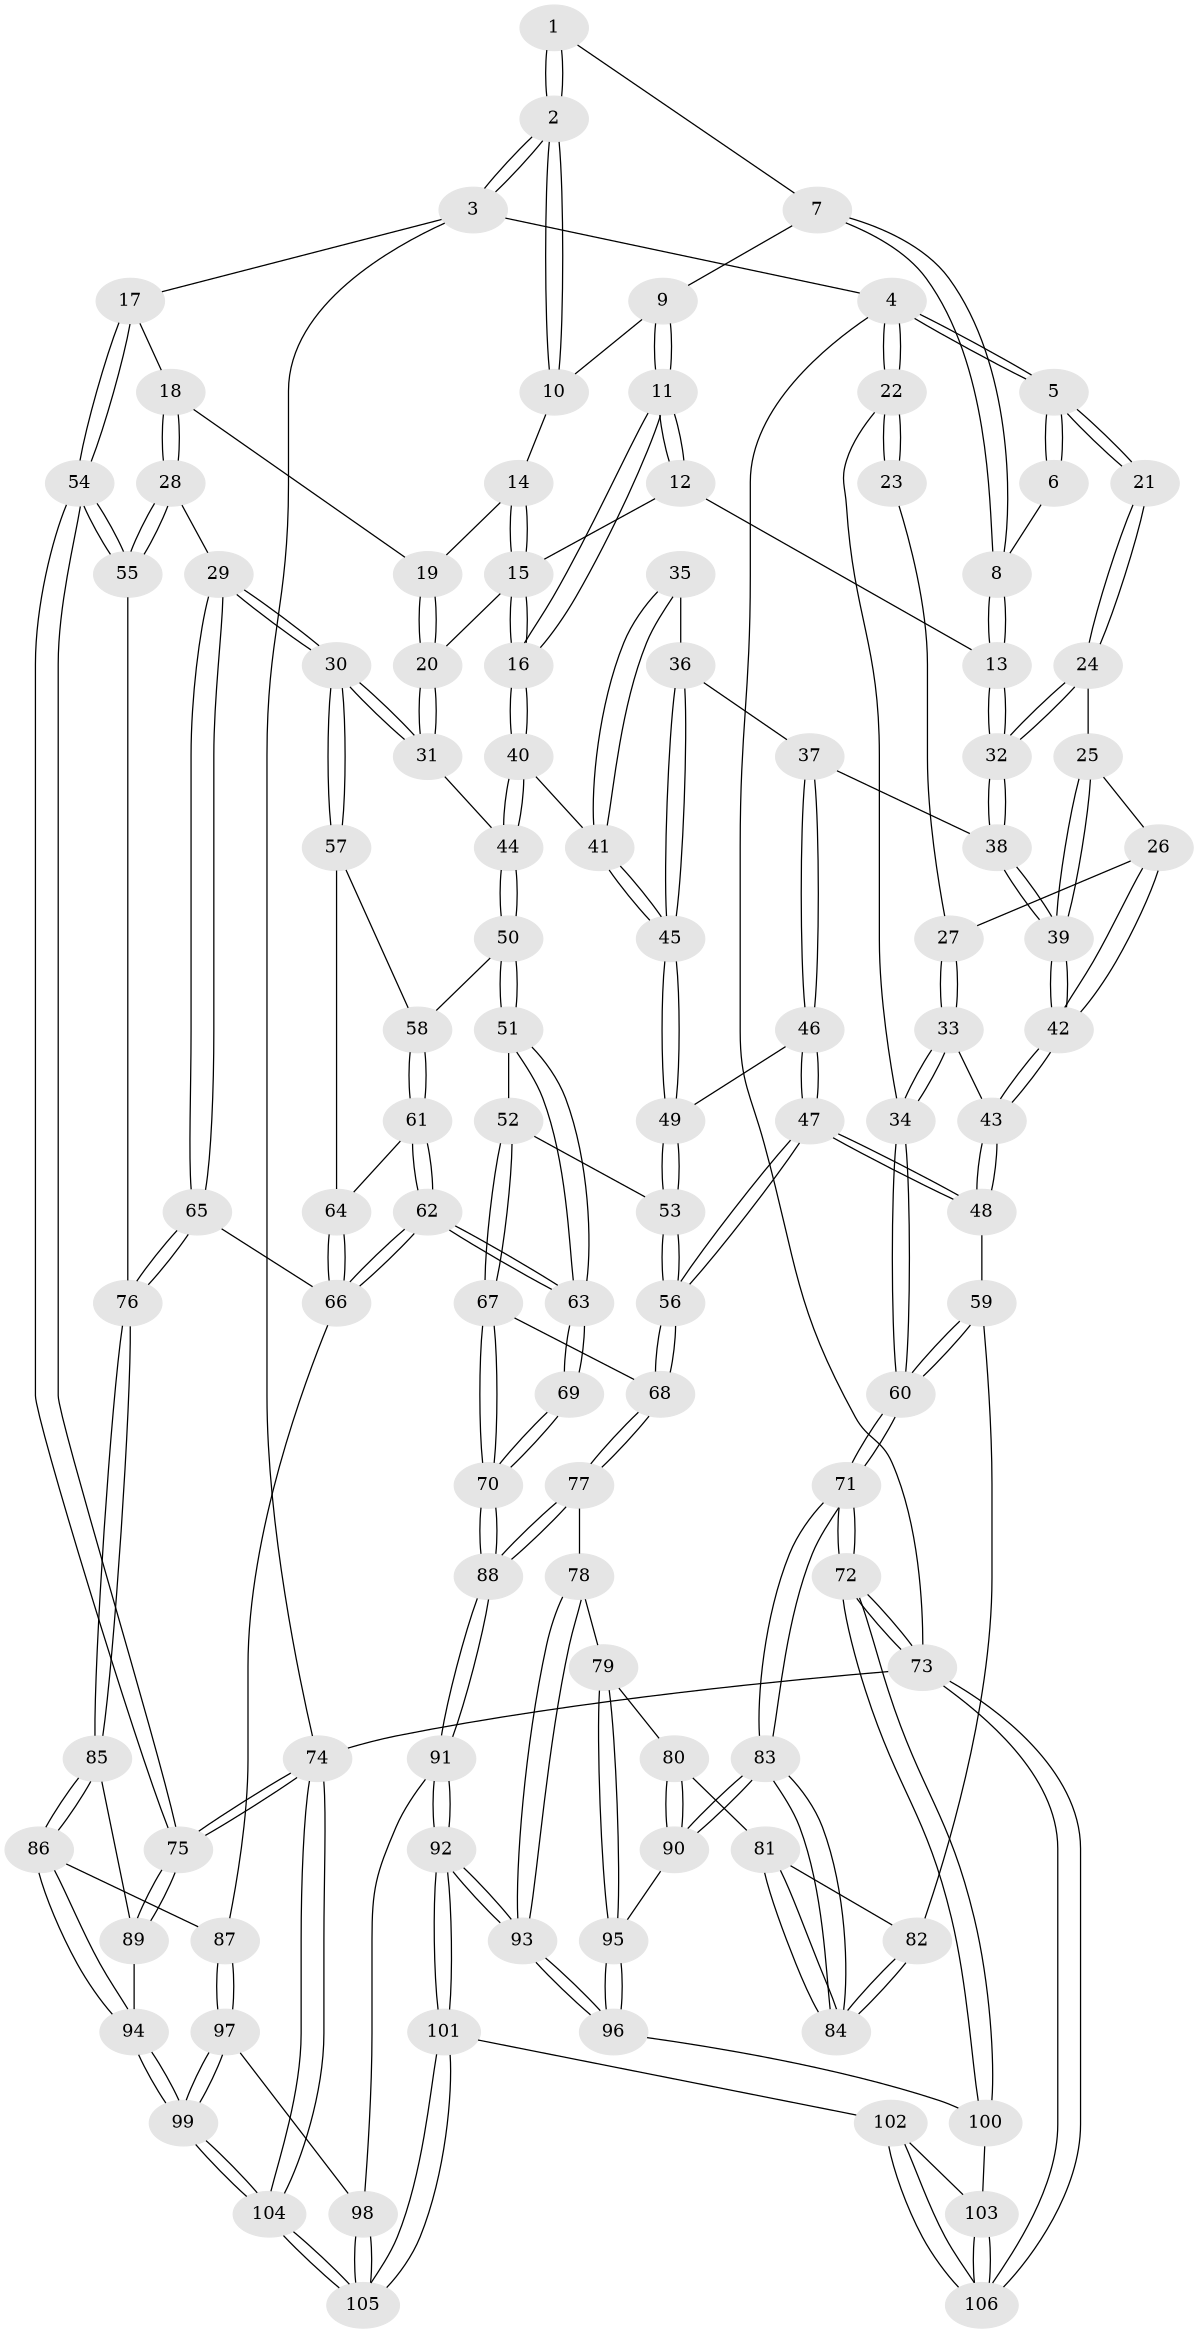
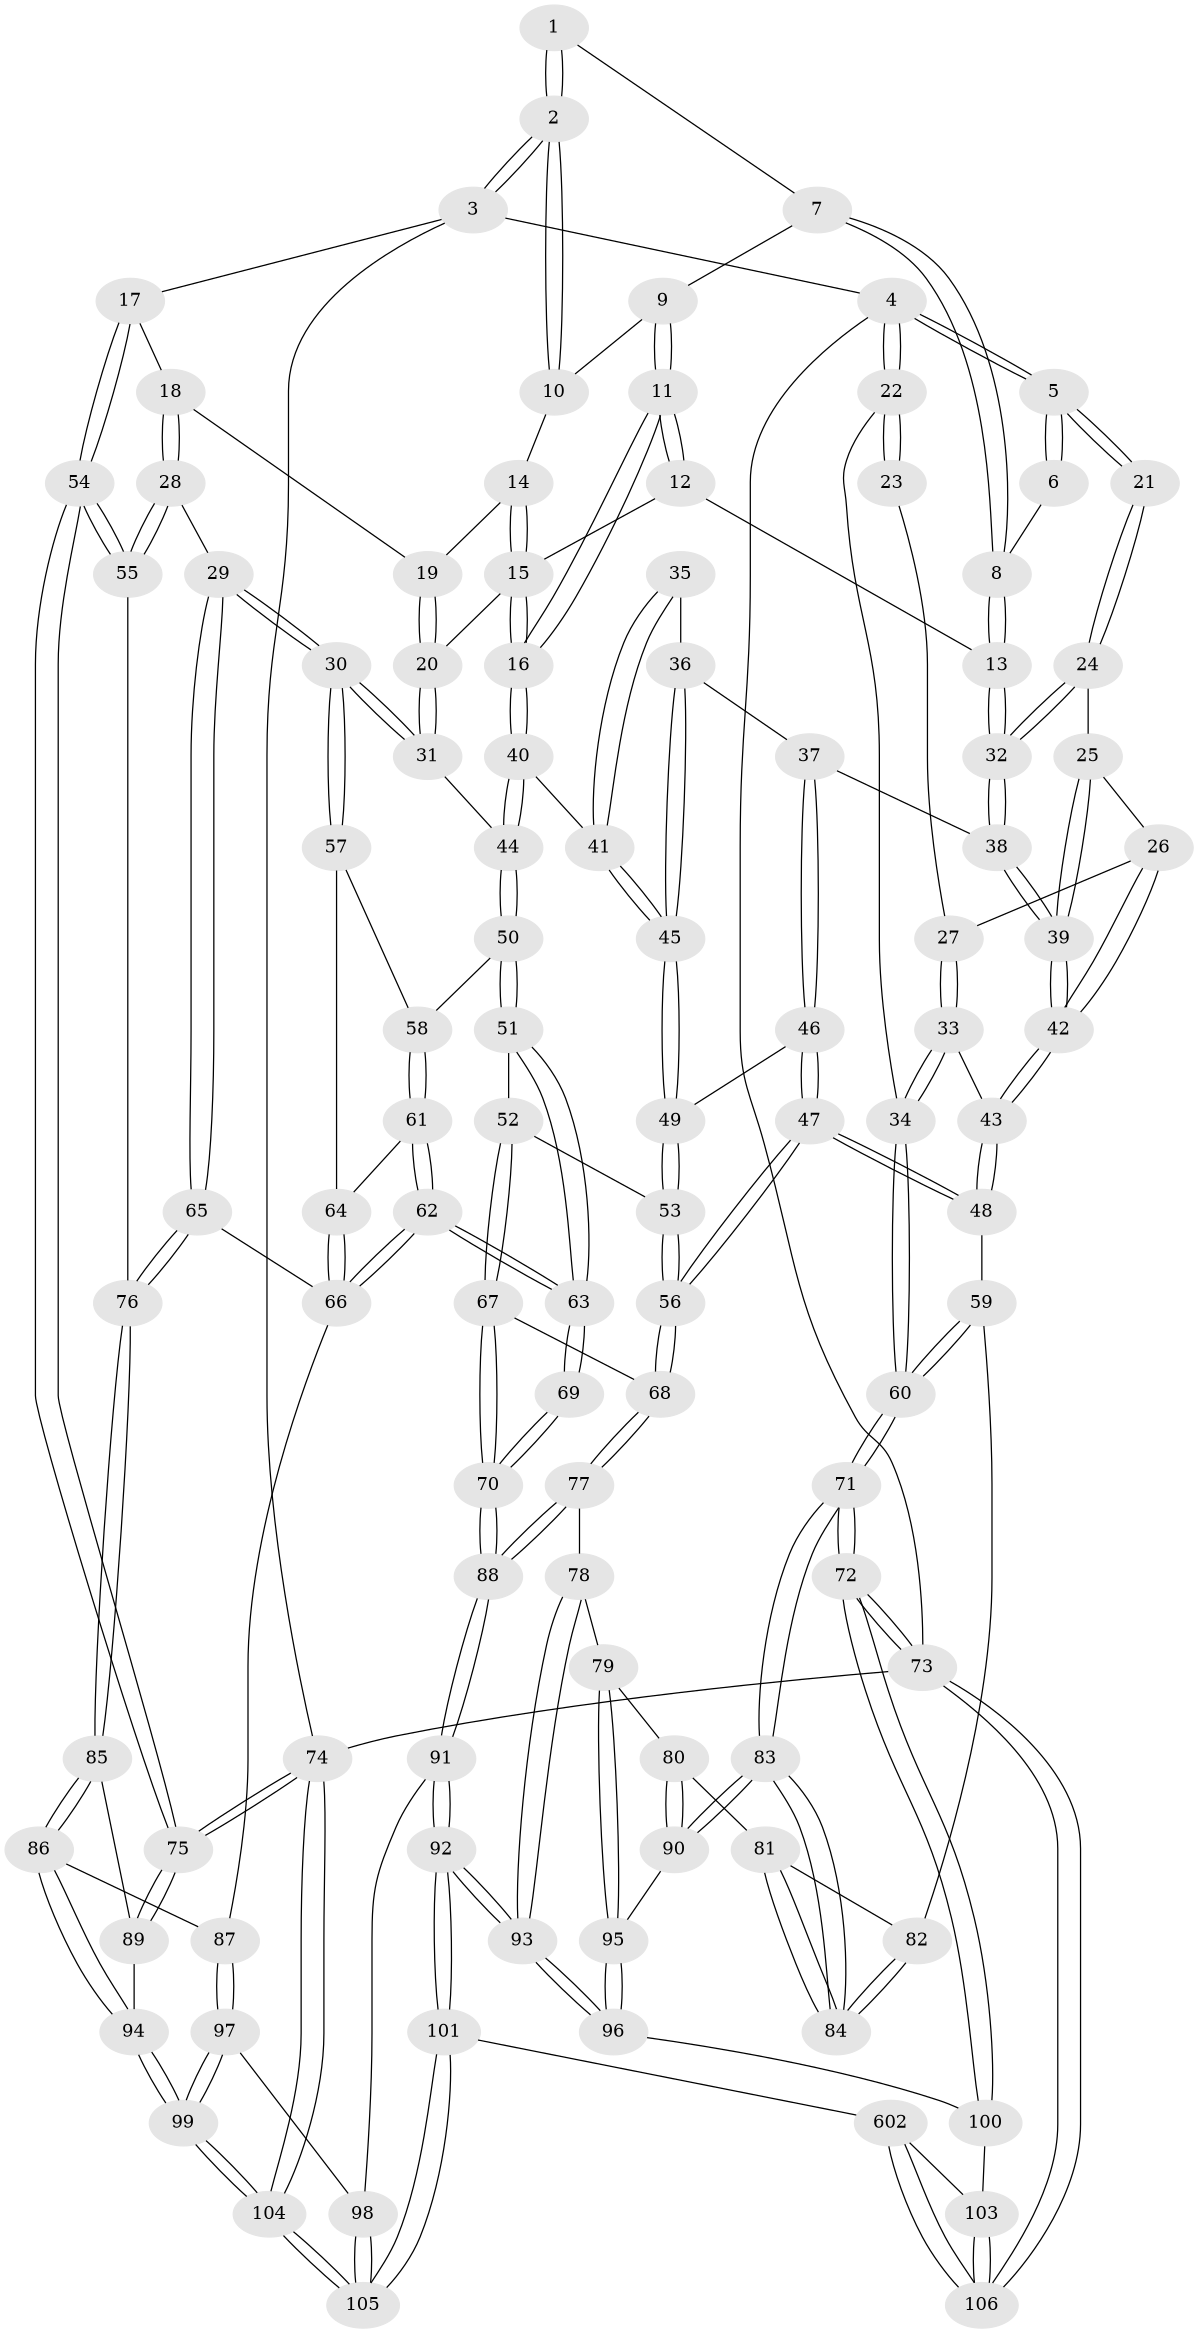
node "102": label "102" -> "602"
